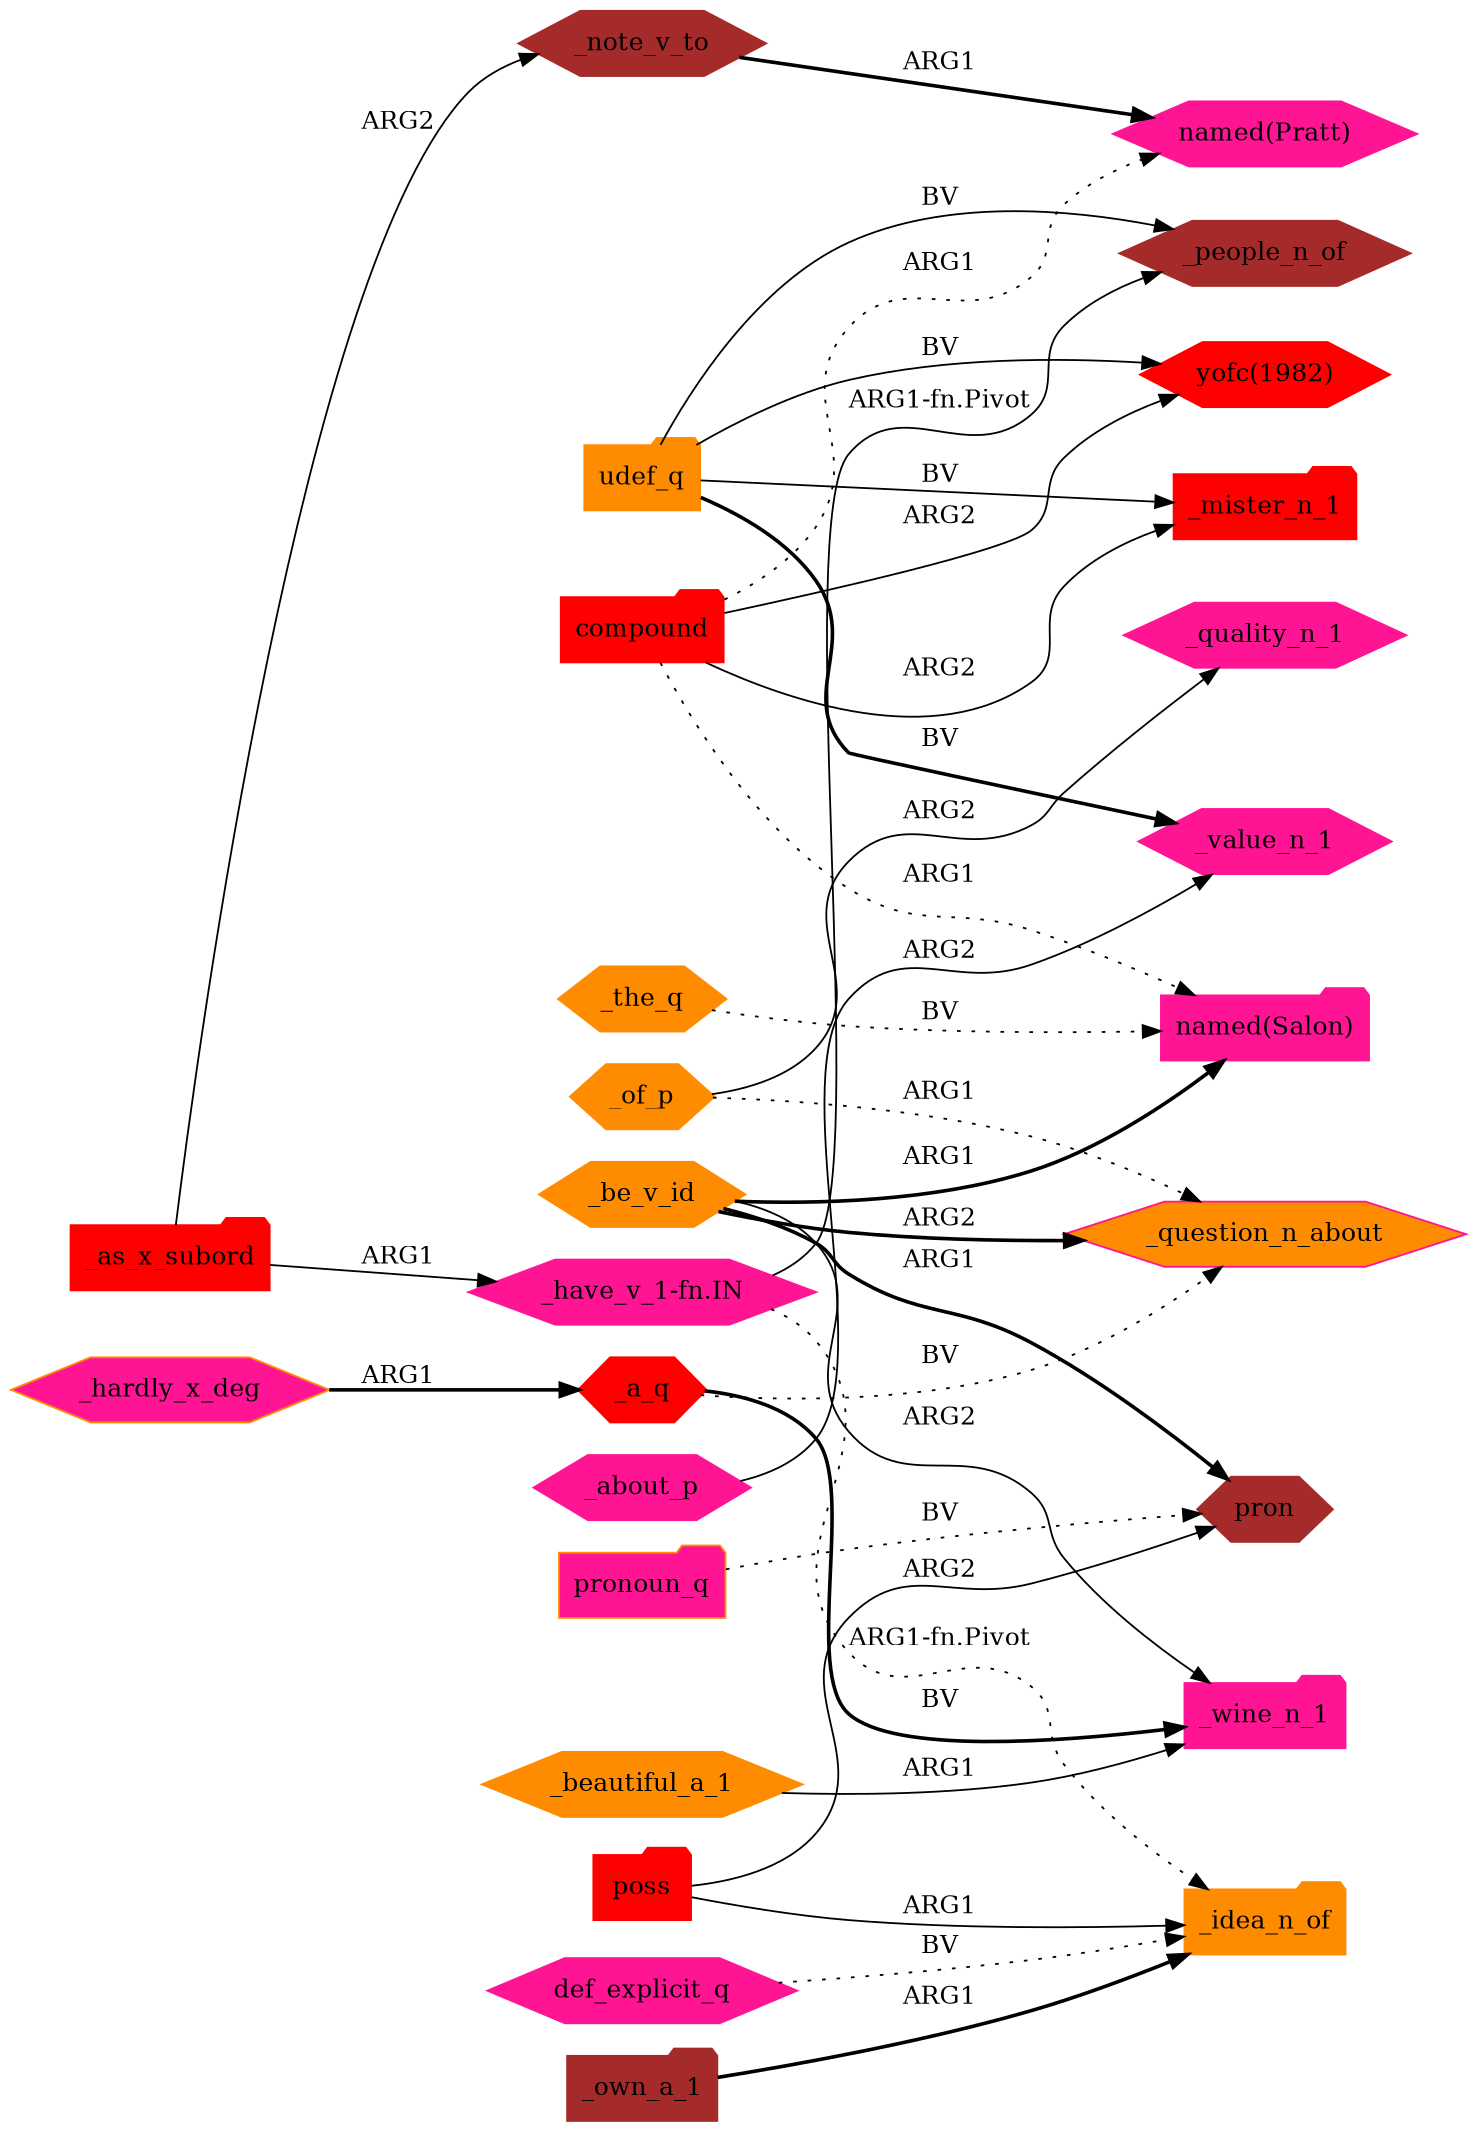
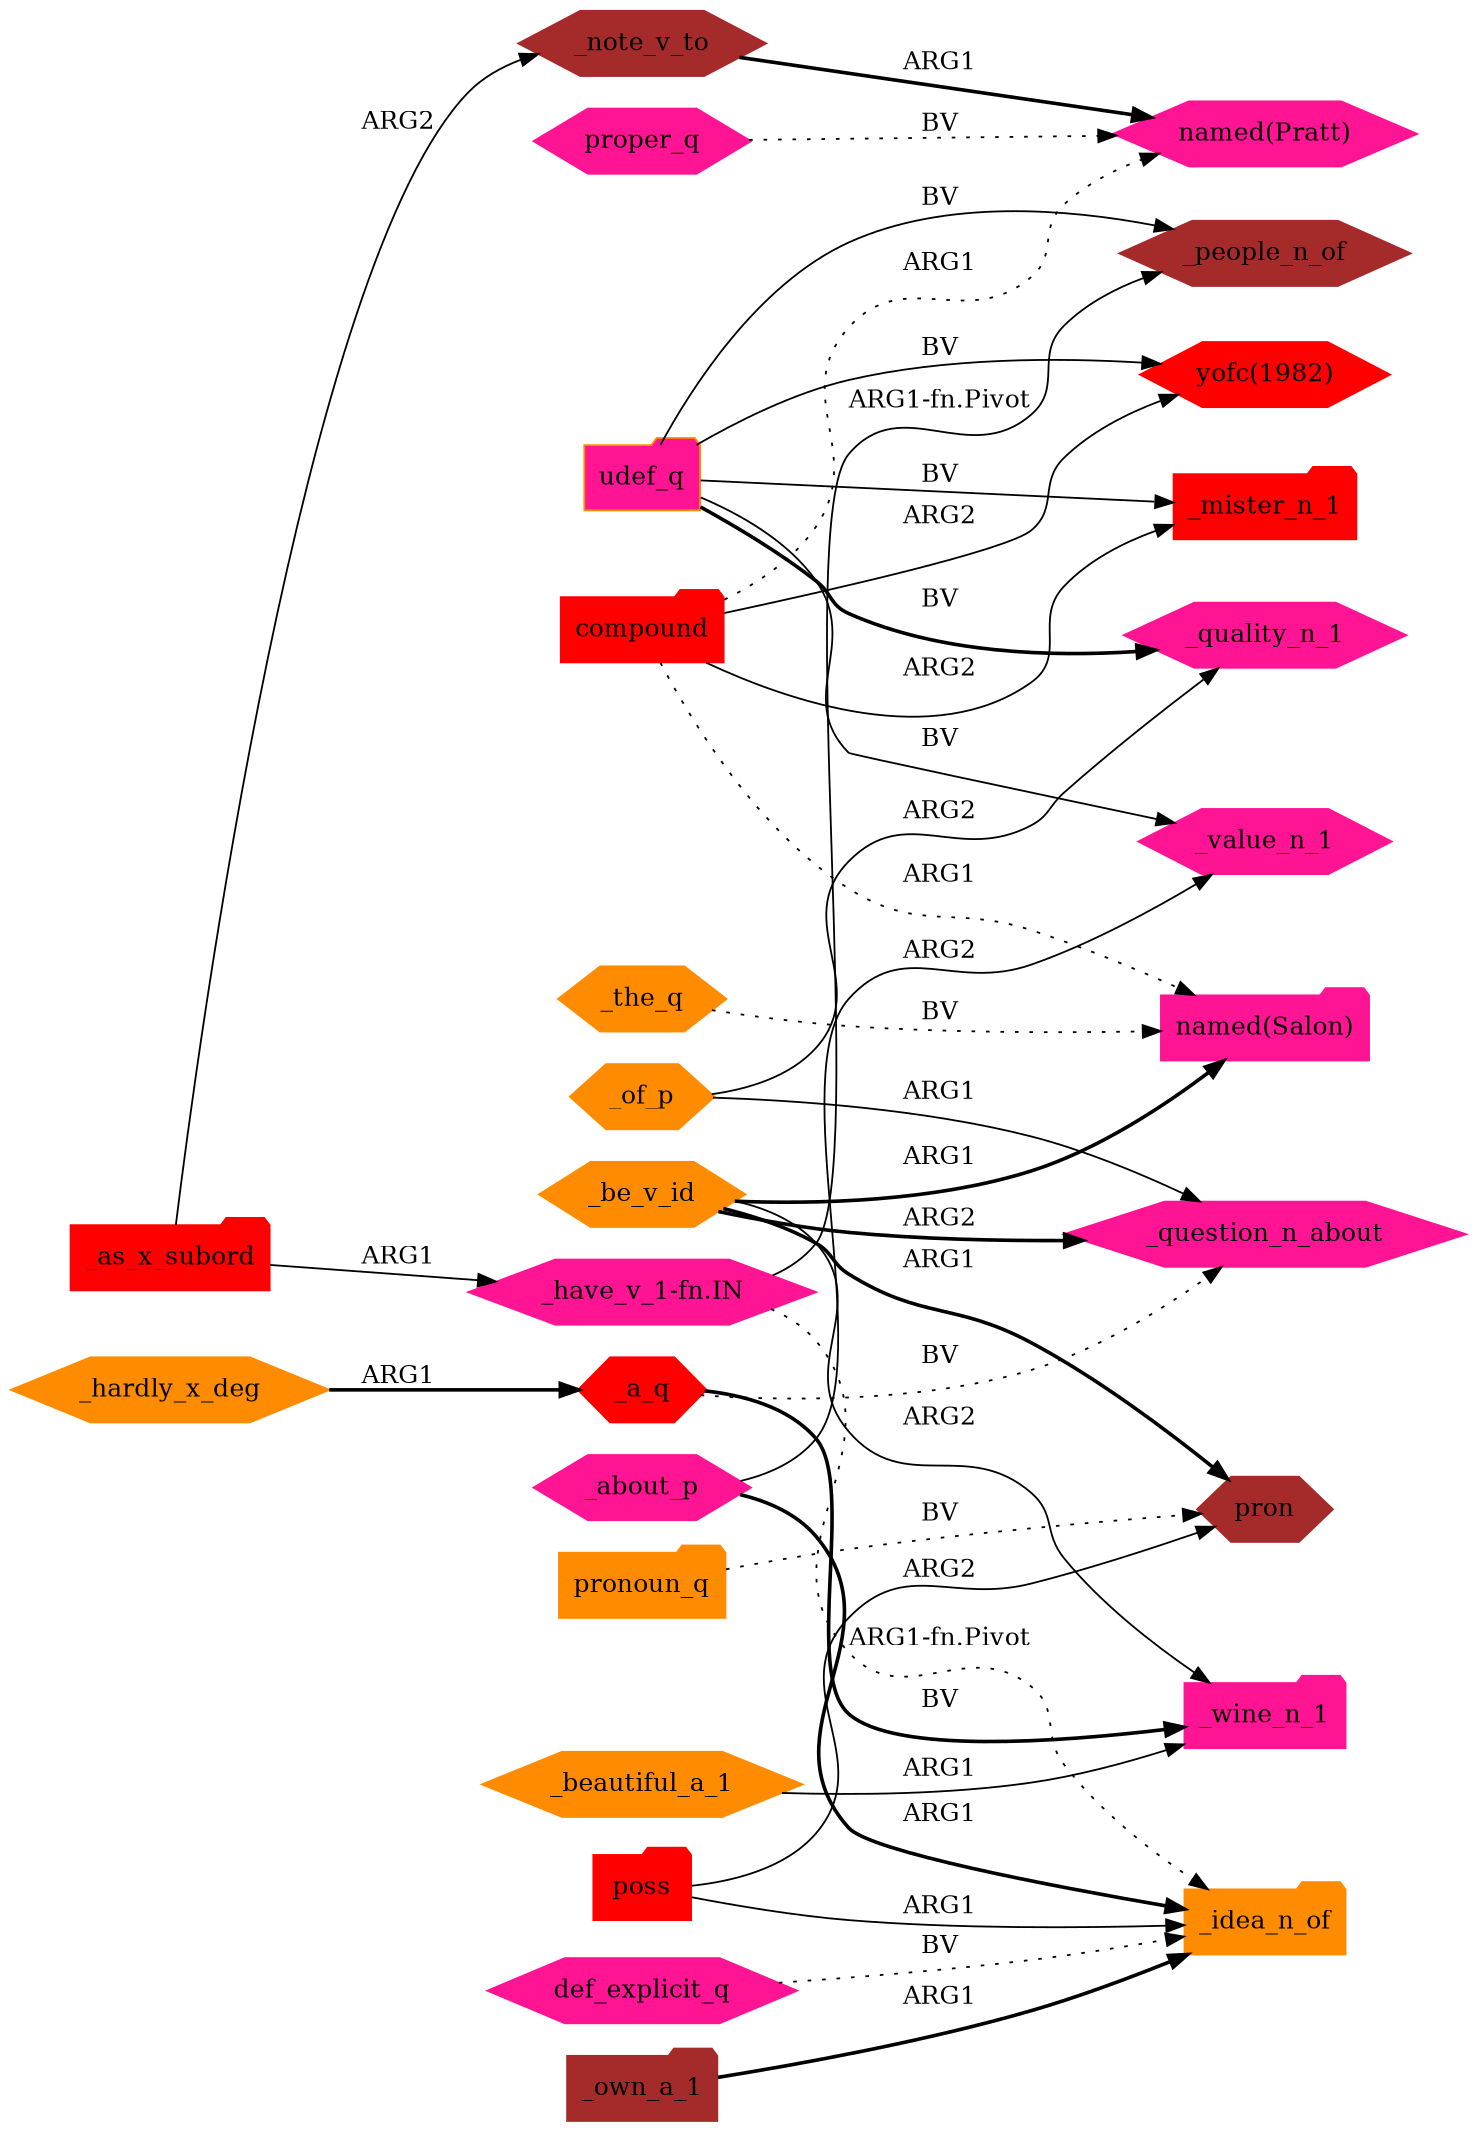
node "proper_q": added
node "udef_q": fillcolor darkorange -> deeppink
edge "udef_q" -> "_quality_n_1": added, label "BV"
edge "udef_q" -> "_value_n_1": style bold -> solid
edge "_of_p" -> "_question_n_about": style dotted -> solid
node "_question_n_about": fillcolor darkorange -> deeppink
node "_hardly_x_deg": fillcolor deeppink -> darkorange
node "pronoun_q": fillcolor deeppink -> darkorange
edge "_about_p" -> "_idea_n_of": added, label "ARG1"
